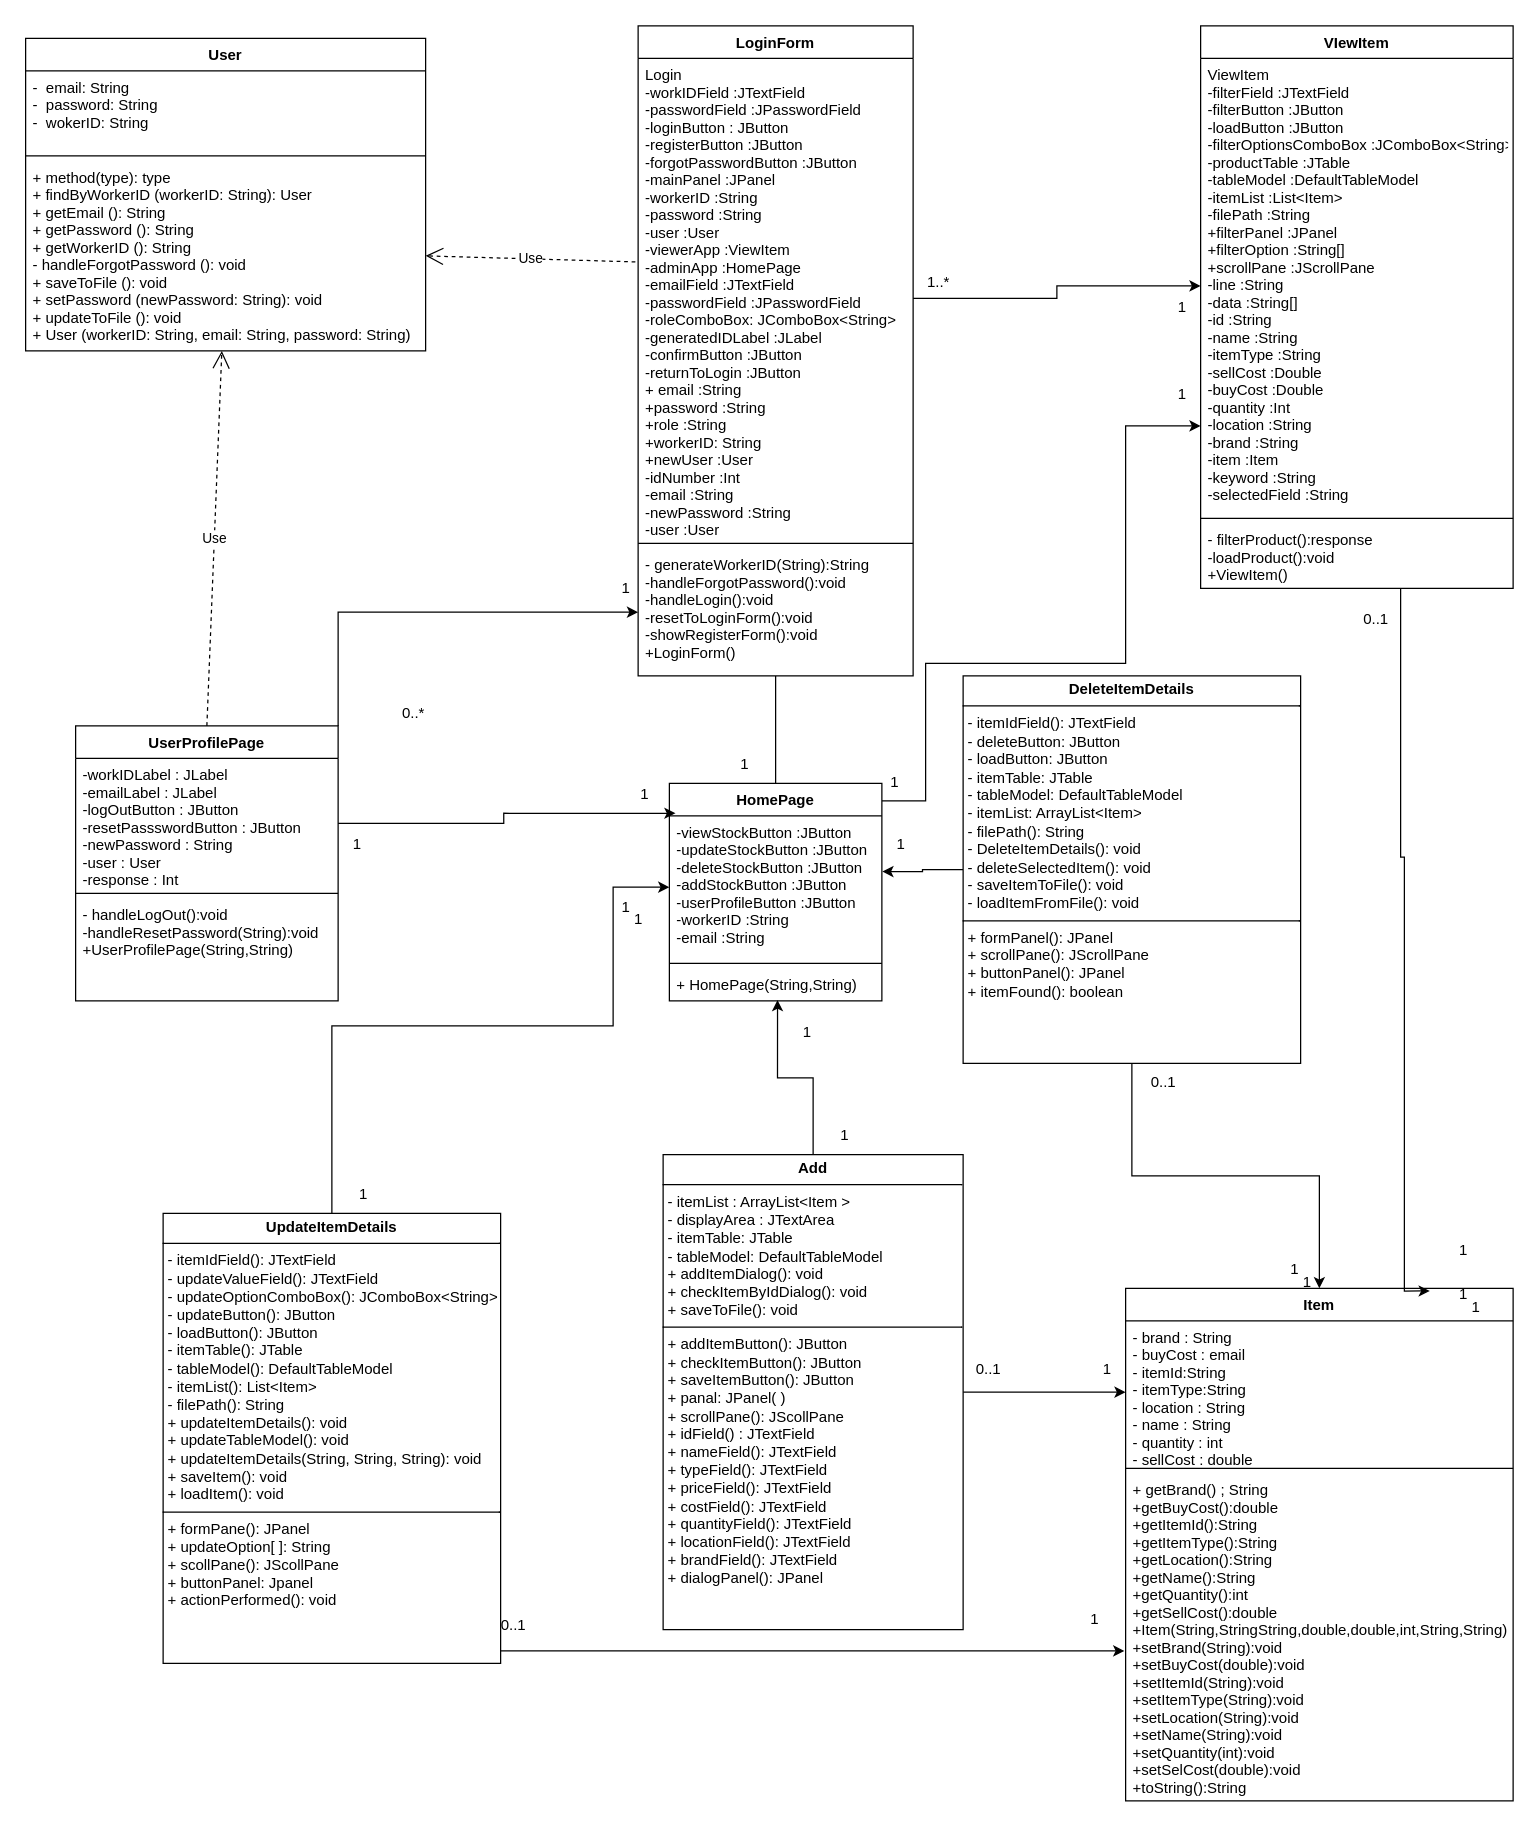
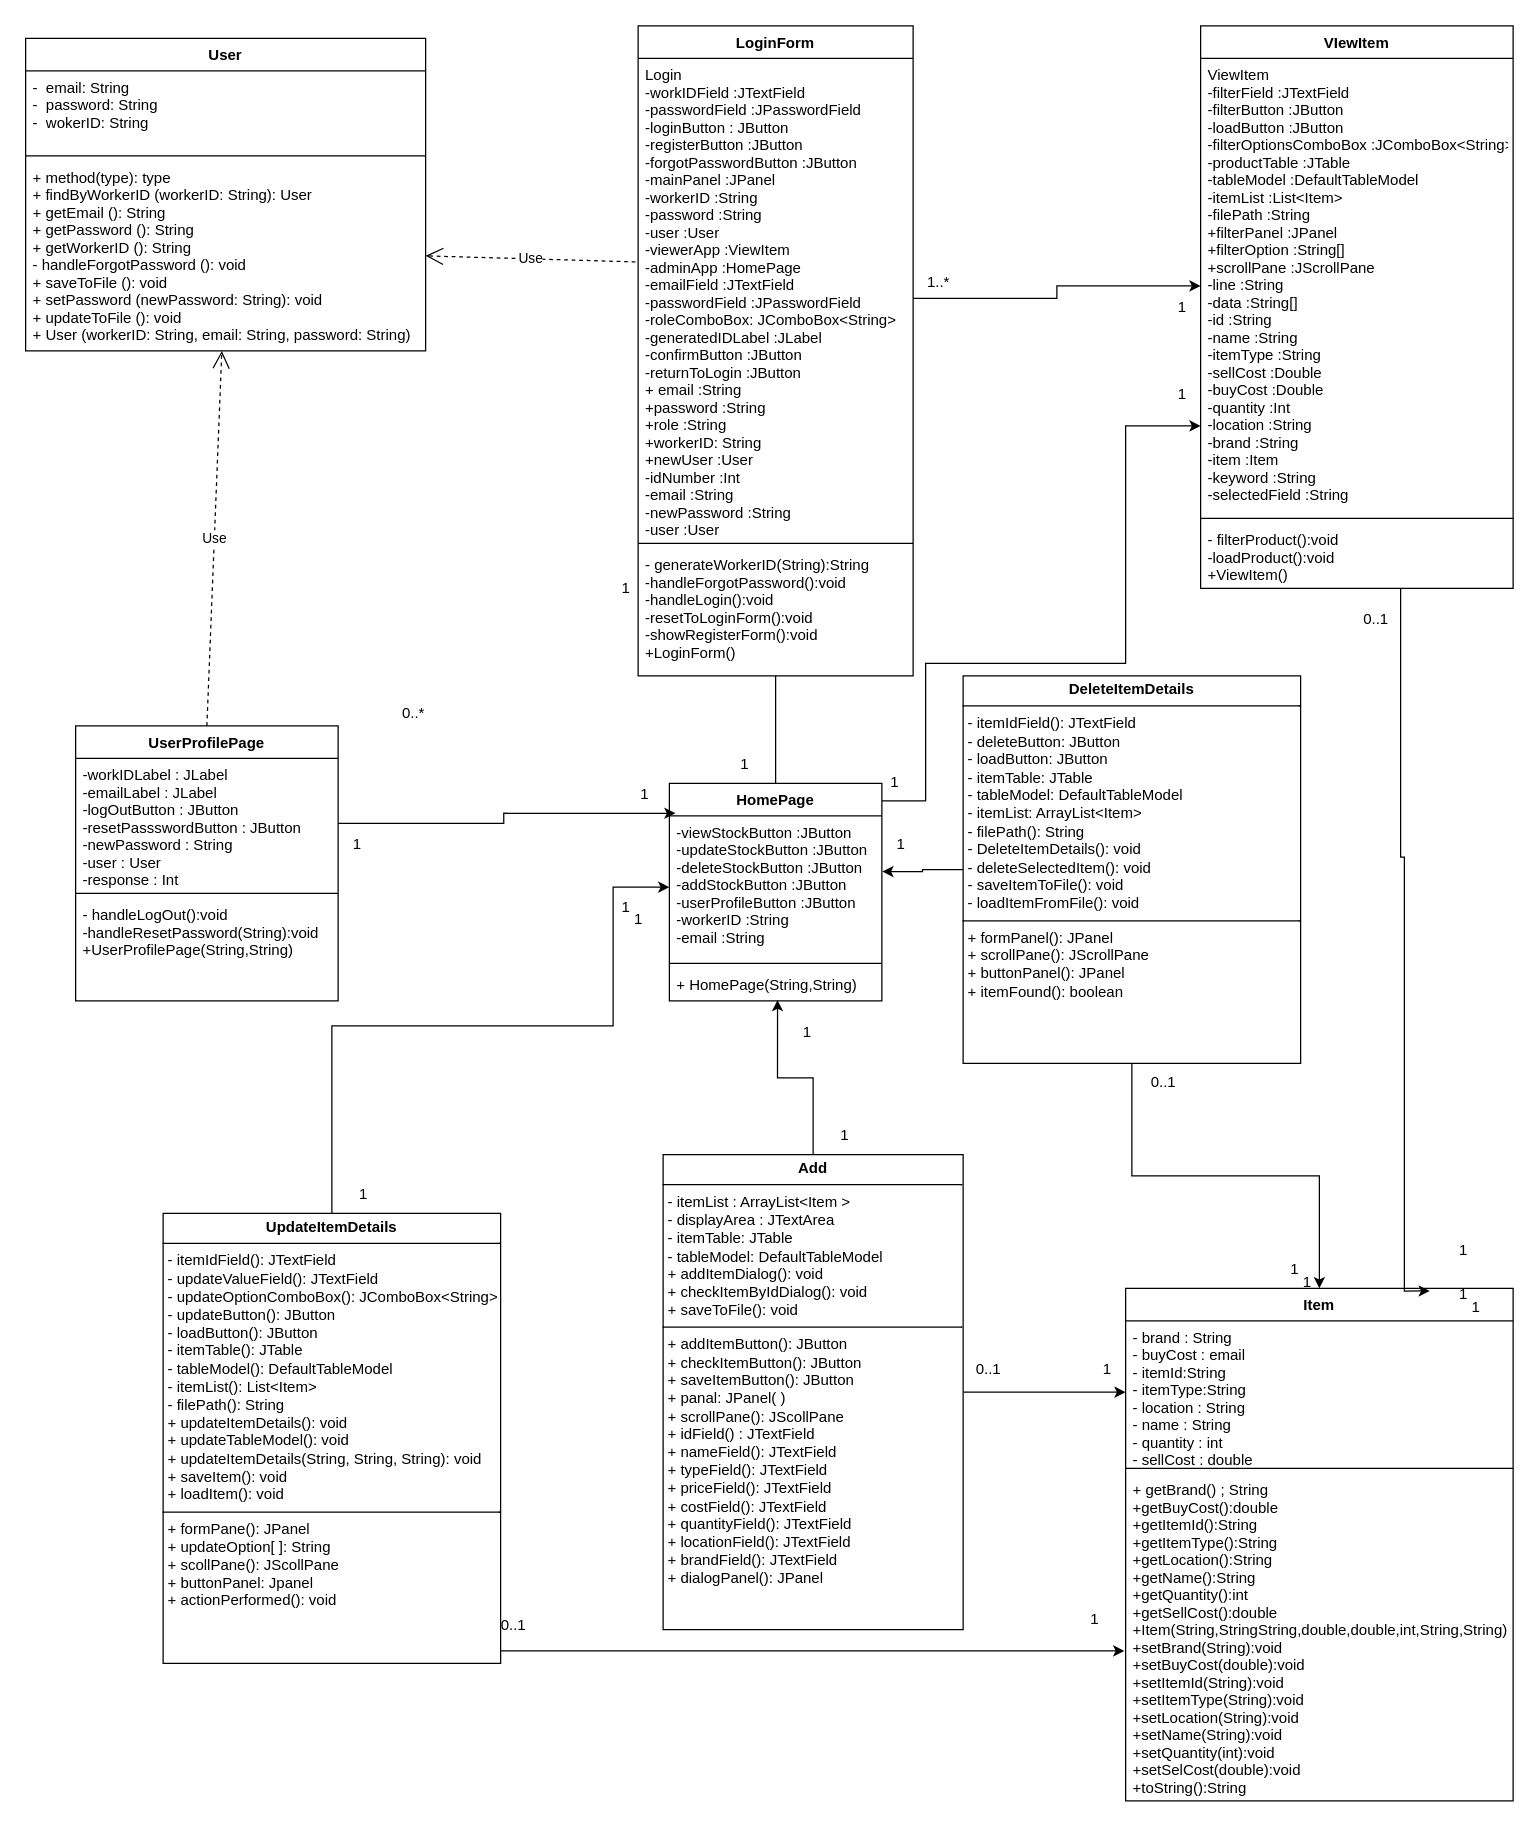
node "- filterProduct():response -loadProduct():void +ViewItem()": label "- filterProduct():response -loadProduct():void +ViewItem()" -> "- filterProduct():void -loadProduct():void +ViewItem()"
edge "UserProfilePage" -> "- generateWorkerID(String):String -handleForgotPassword():void -handleLogin():void -resetToLoginForm():void -showRegisterForm():void +LoginForm()": removed
